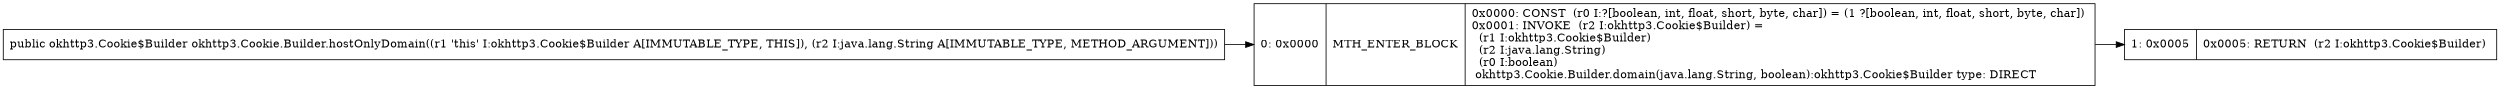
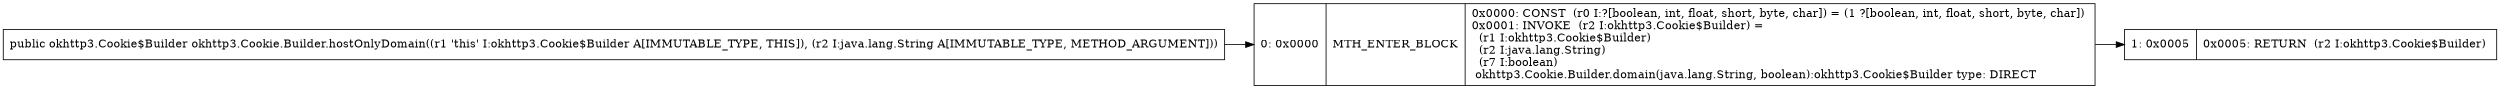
node "0: 0x0000": text "(r0 I:boolean)" -> "(r7 I:boolean)"
